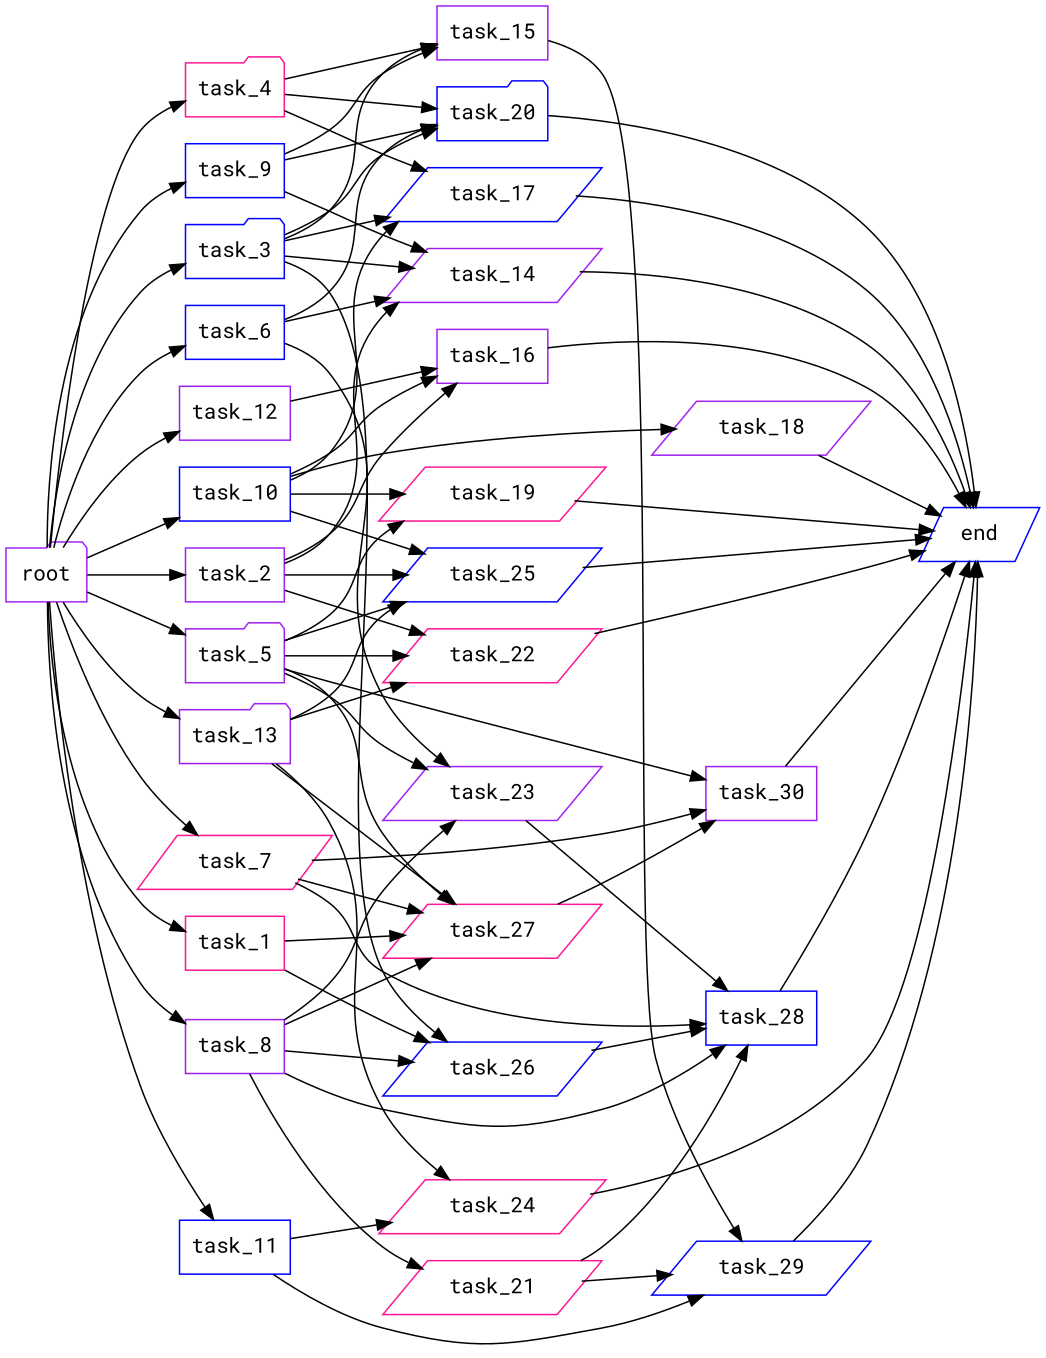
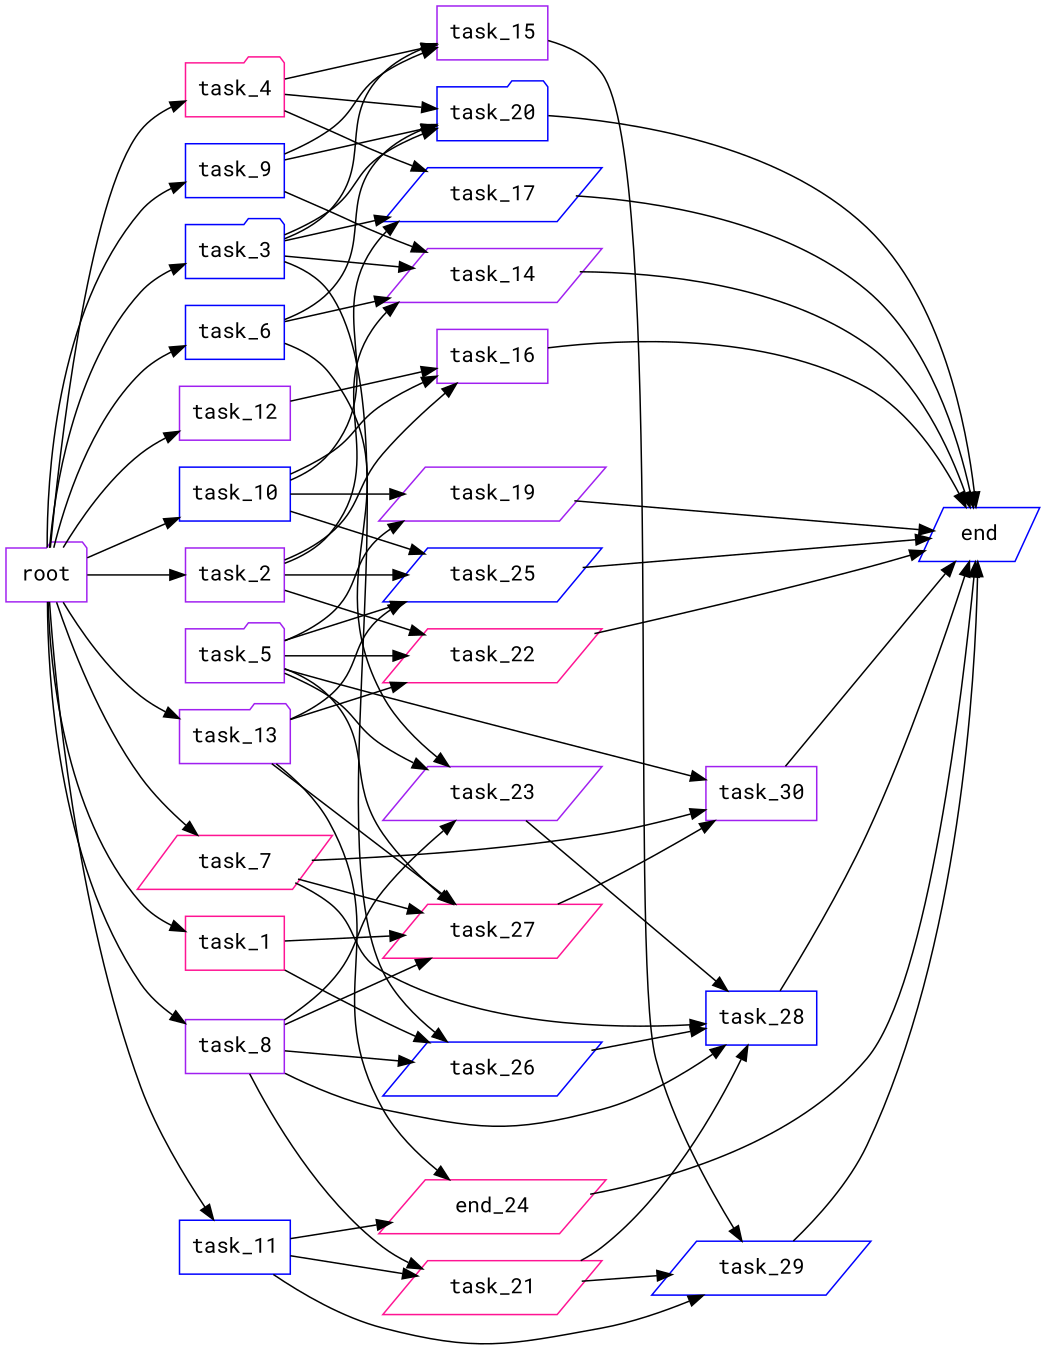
node "task_18": removed
node "task_19": color deeppink -> purple
edge "root" -> "task_5": removed
node "task_24": label "task_24" -> "end_24"
edge "task_11" -> "task_21": added
